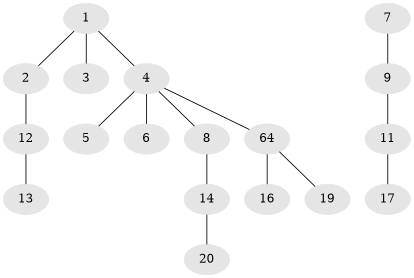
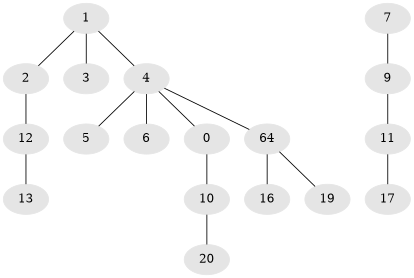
node "8": label "8" -> "0"
node "14": label "14" -> "10"
